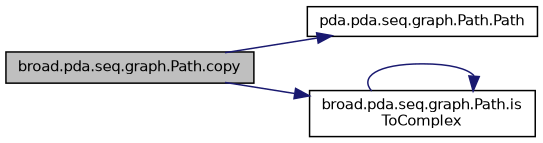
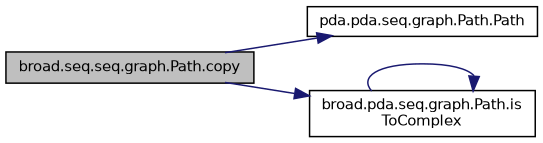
node "broad.pda.seq.graph.Path.copy": label "broad.pda.seq.graph.Path.copy" -> "broad.seq.seq.graph.Path.copy"
